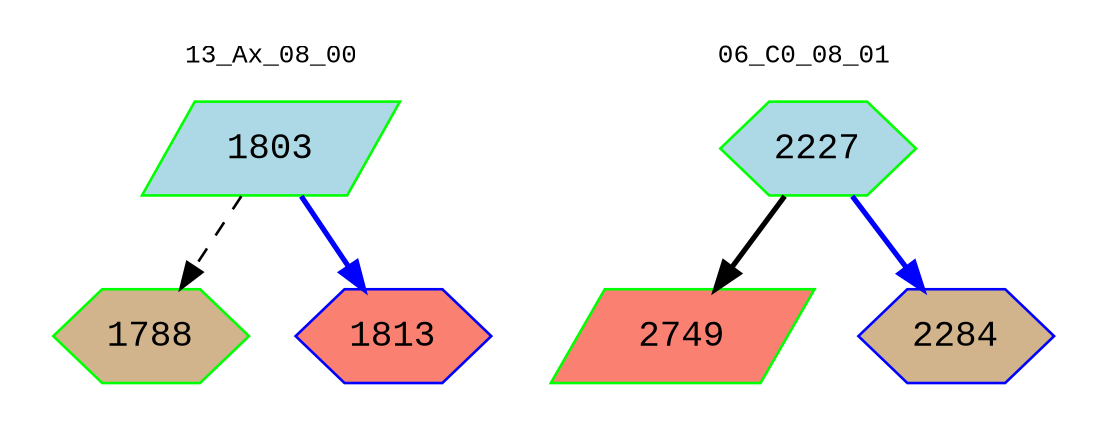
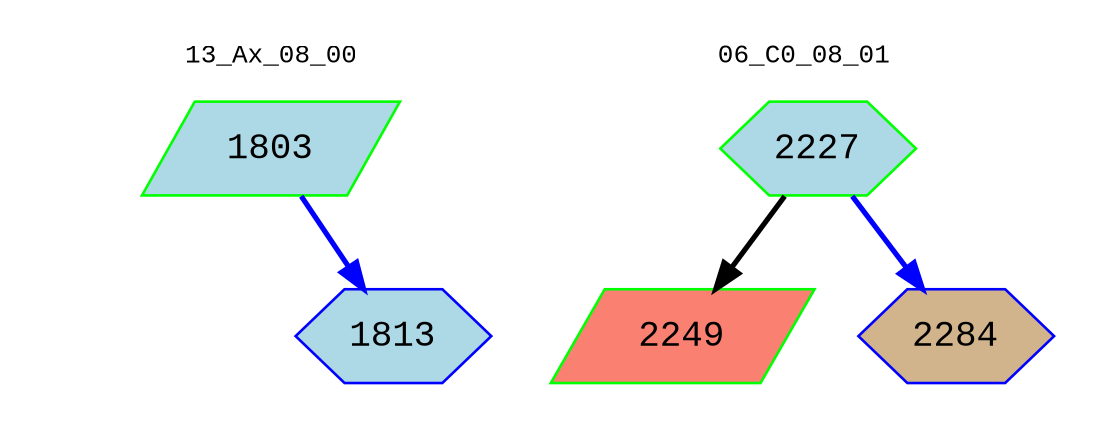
node "1788": removed
node "1813": fillcolor salmon -> lightblue
node "2749": label "2749" -> "2249"
